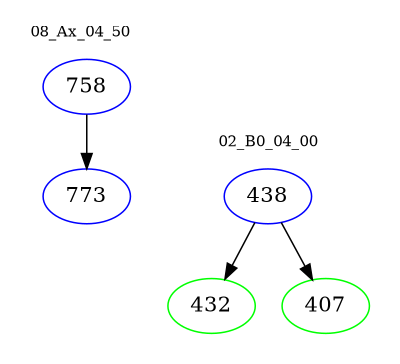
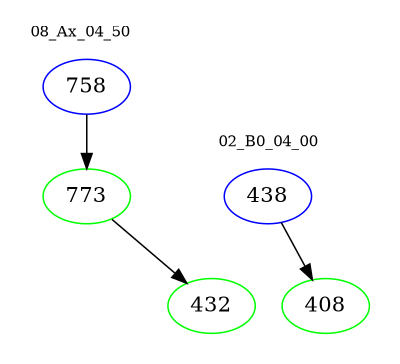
node "773": color blue -> green
edge "438" -> "432": now "773" -> "432"
node "407": label "407" -> "408"
